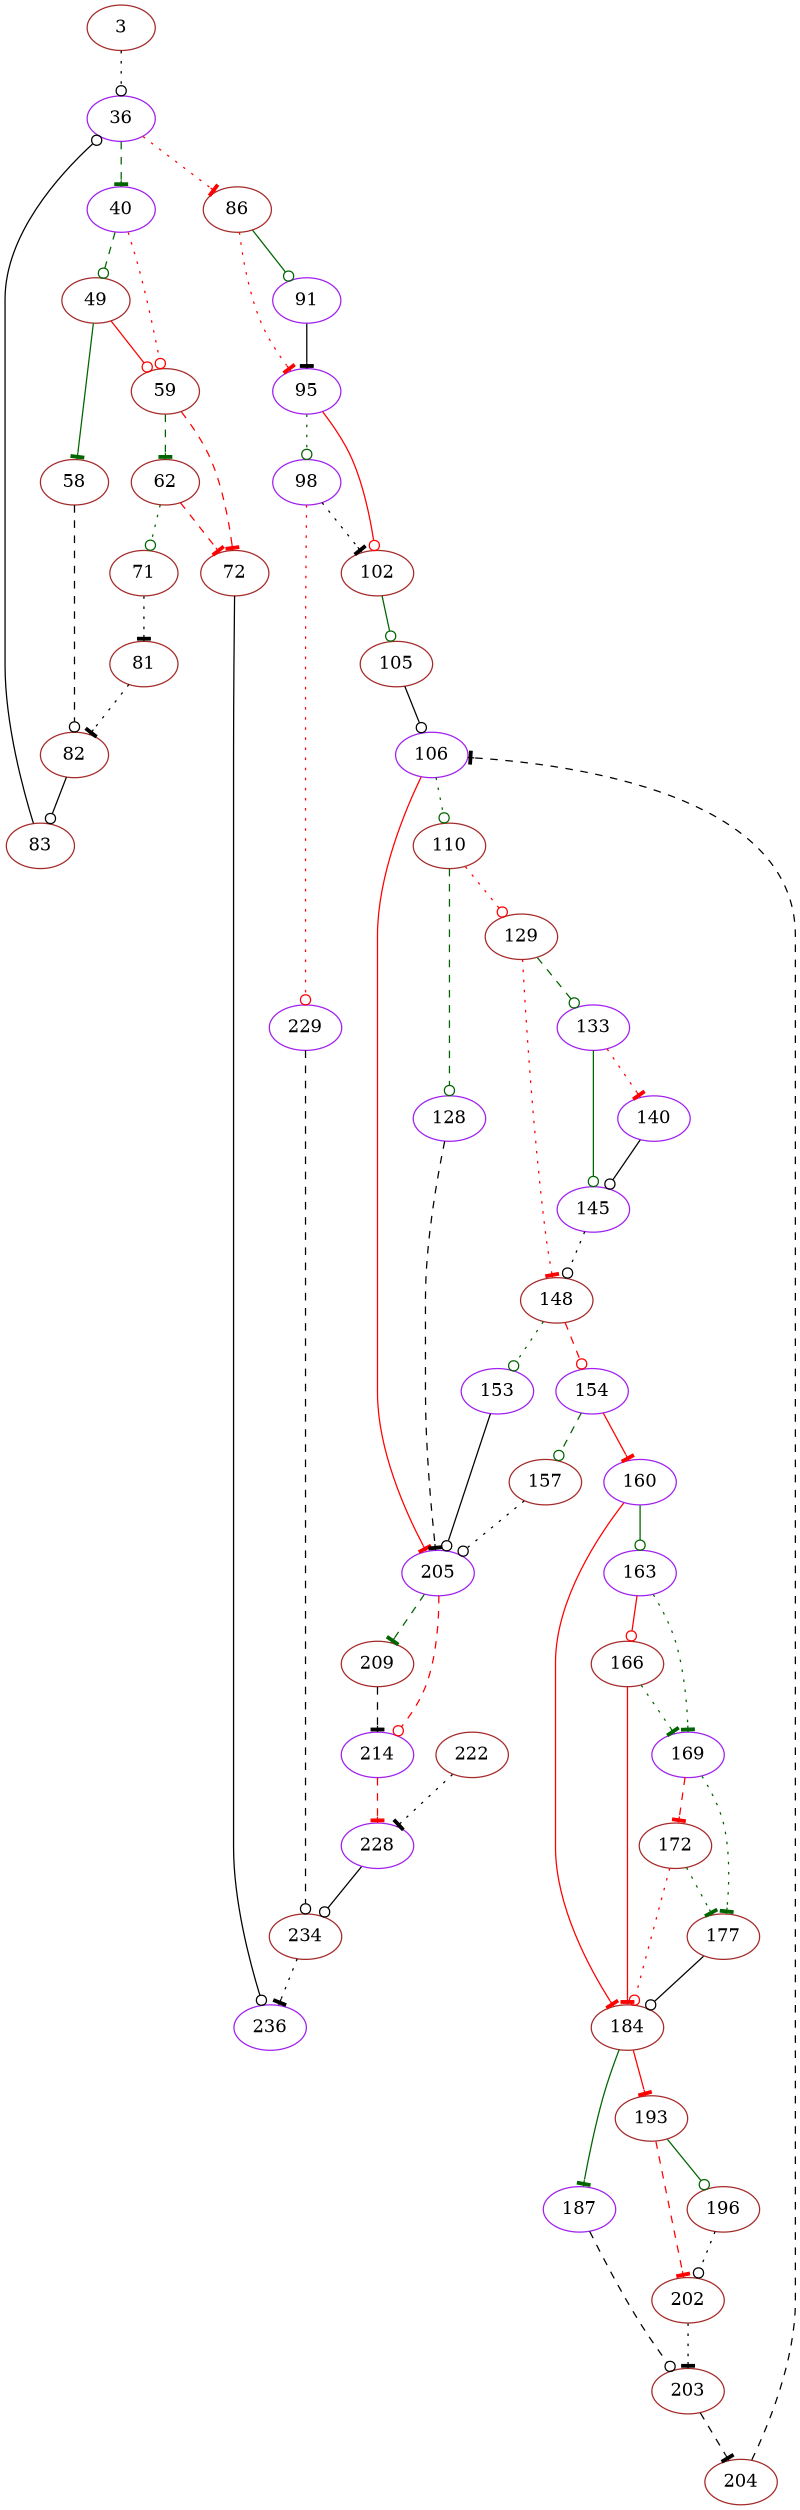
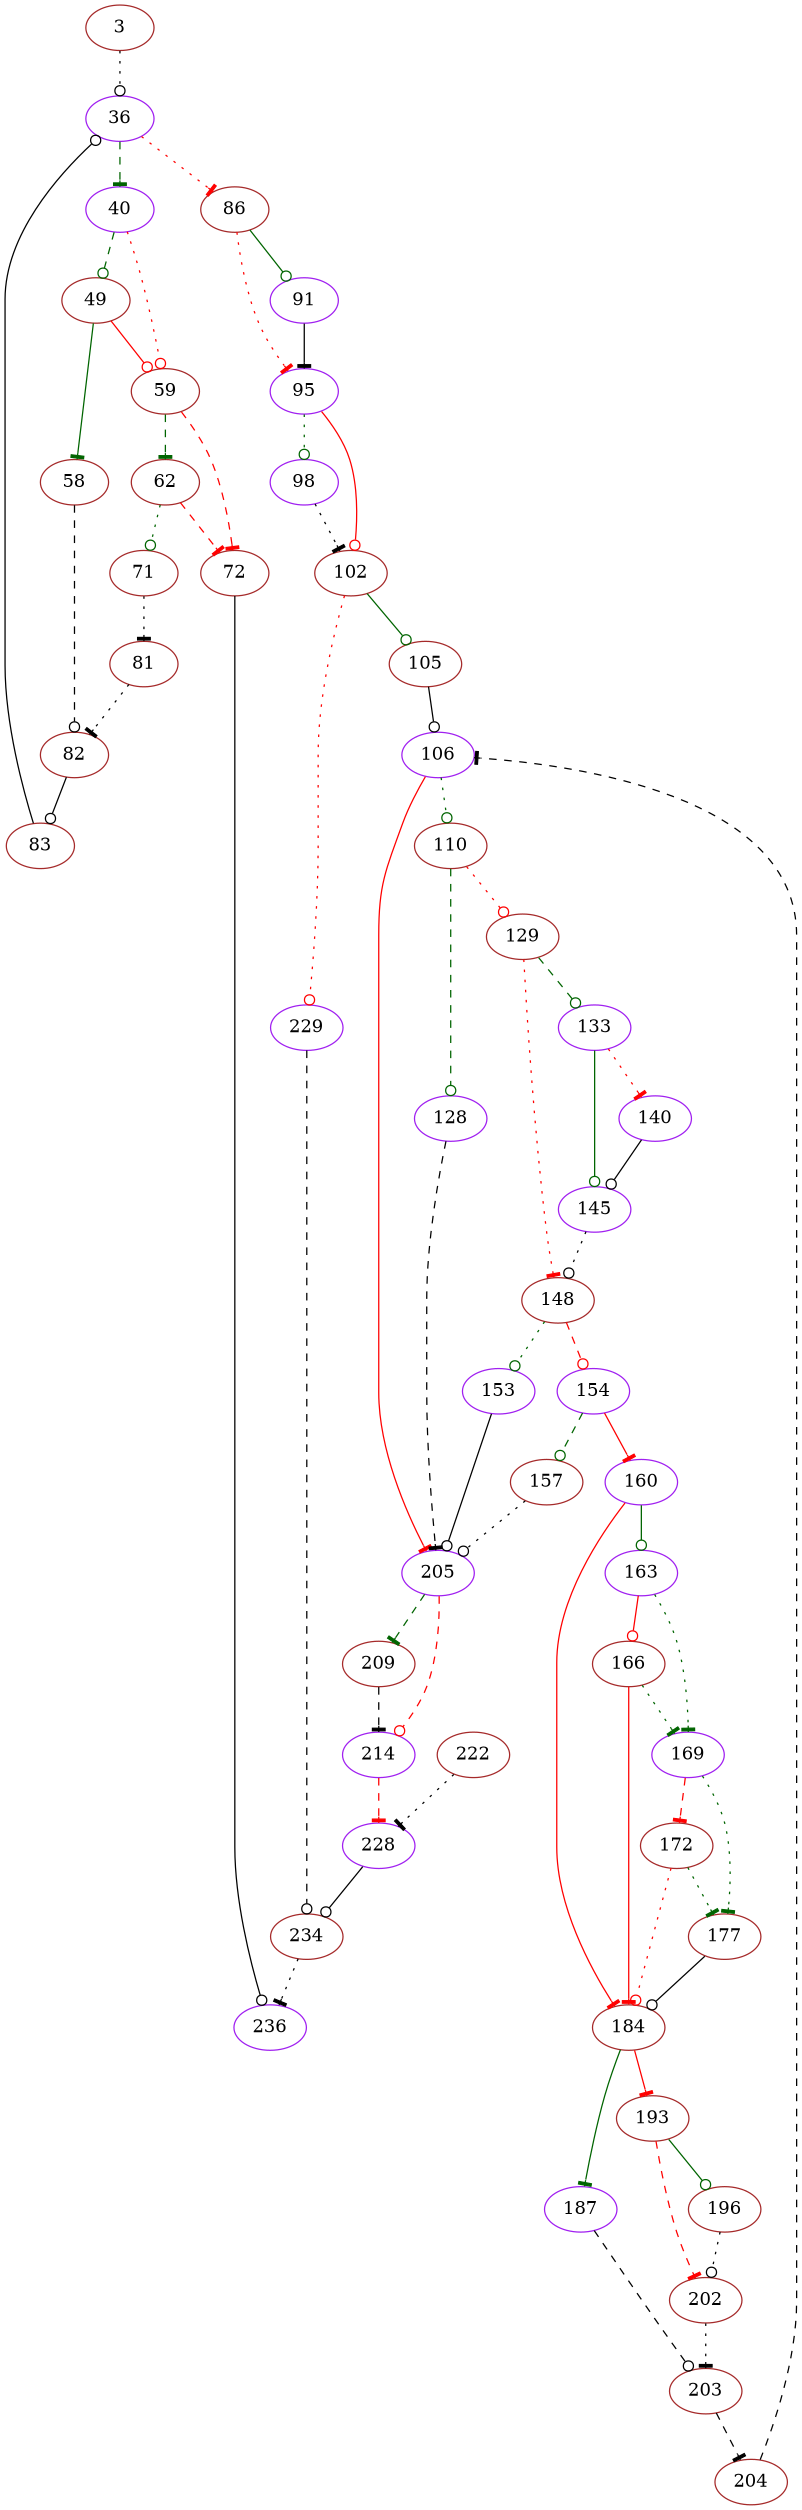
edge "98" -> "229": now "102" -> "229"
